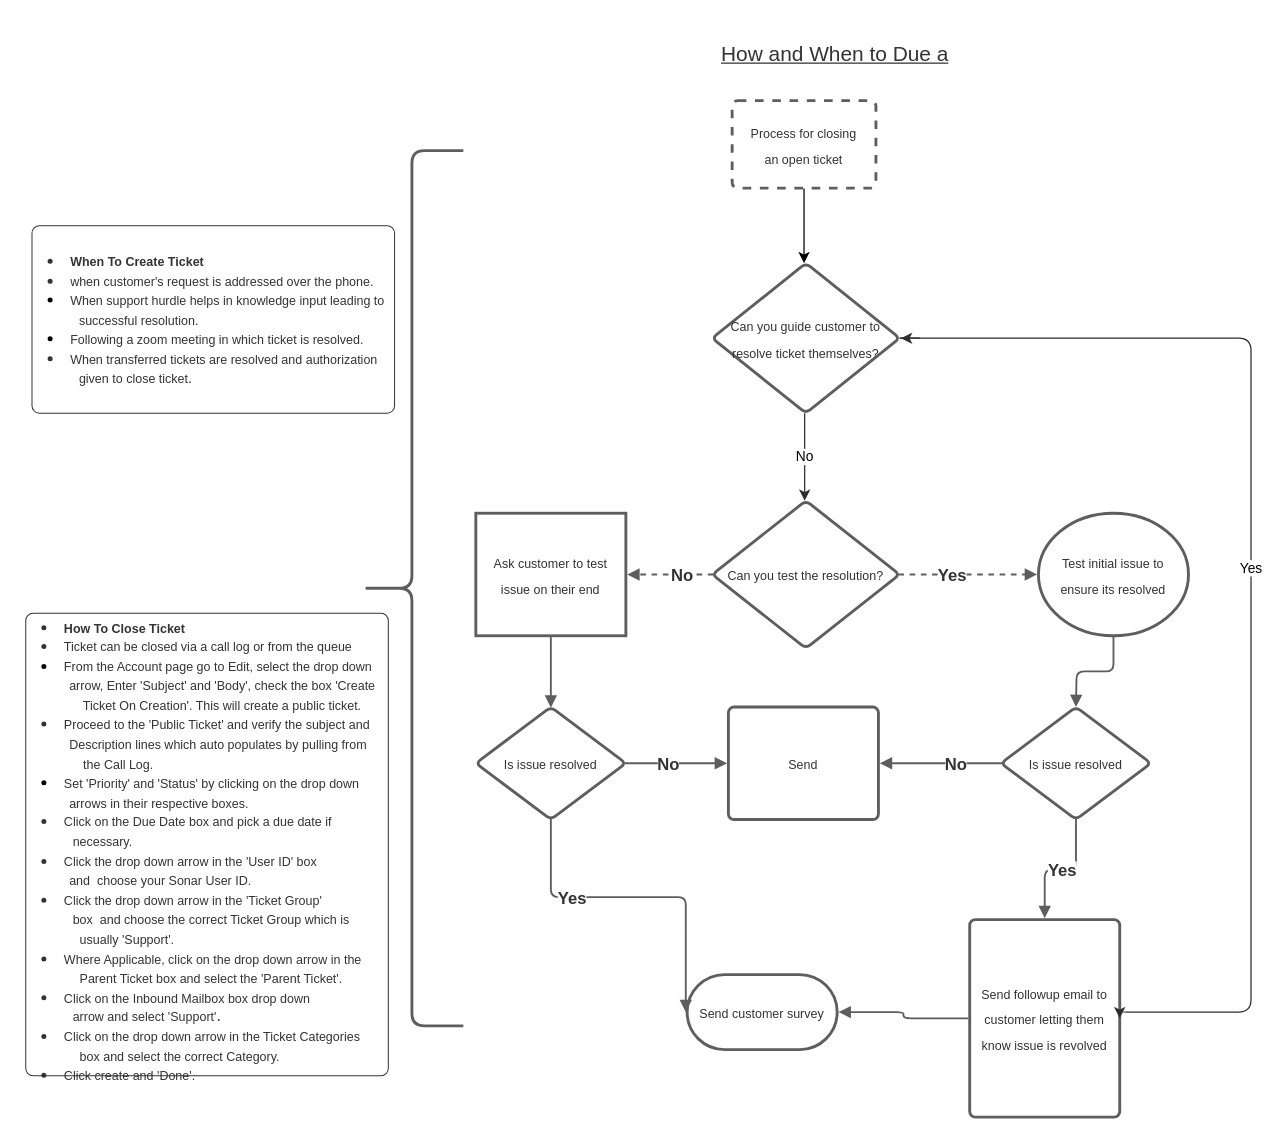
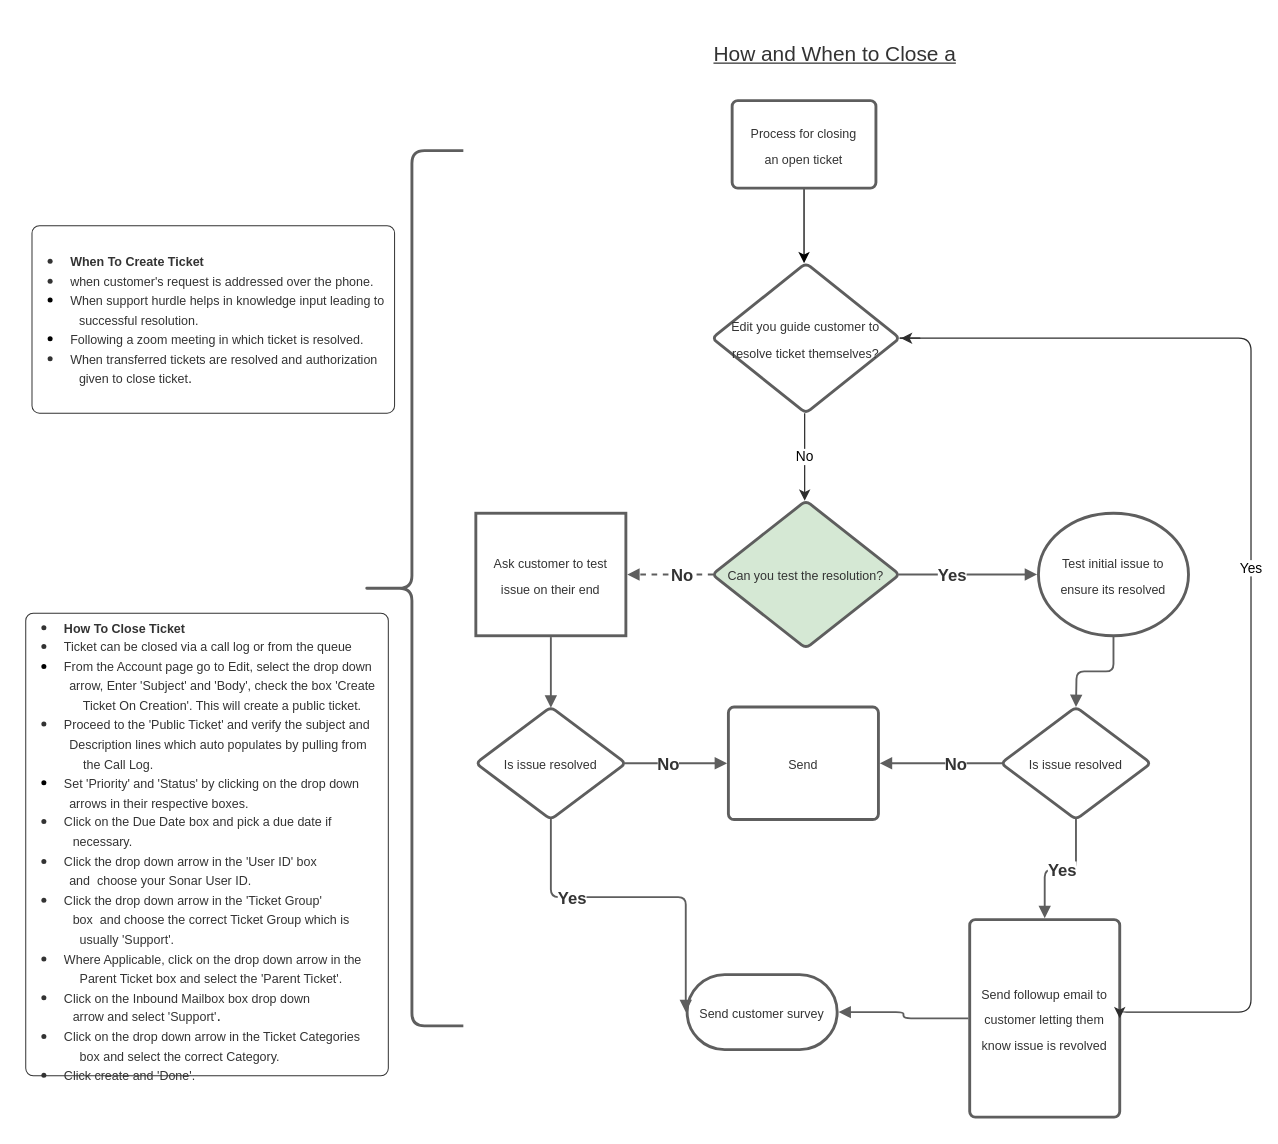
node "How and When to Due a": label "How and When to Due a" -> "How and When to Close a"
node "Process for closing an open ticket": style dashed -> solid
node "Can you guide customer to resolve ticket themselves?": label "Can you guide customer to resolve ticket themselves?" -> "Edit you guide customer to resolve ticket themselves?"
node "Can you test the resolution?": fillcolor #ffffff -> #d5e8d4
edge "Can you test the resolution?" -> "Test initial issue to ensure its resolved": style dashed -> solid
